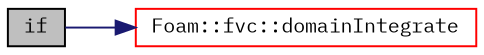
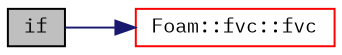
node "Foam::fvc::domainIntegrate": label "Foam::fvc::domainIntegrate" -> "Foam::fvc::fvc"
